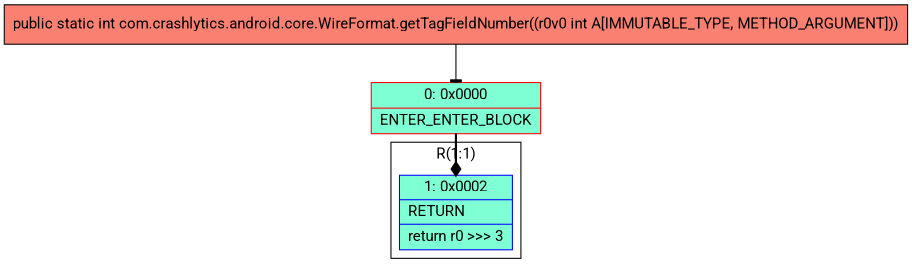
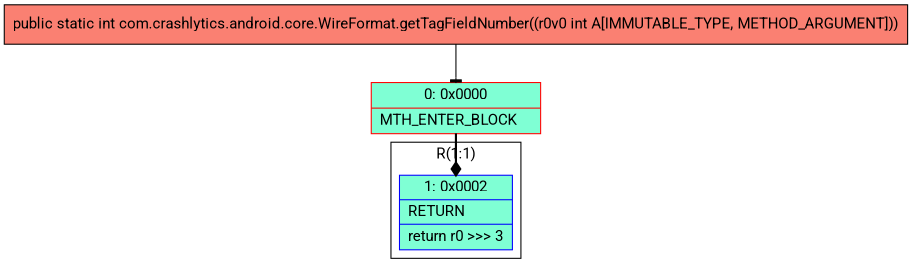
node "0: 0x0000": text "ENTER_ENTER_BLOCK" -> "MTH_ENTER_BLOCK"
